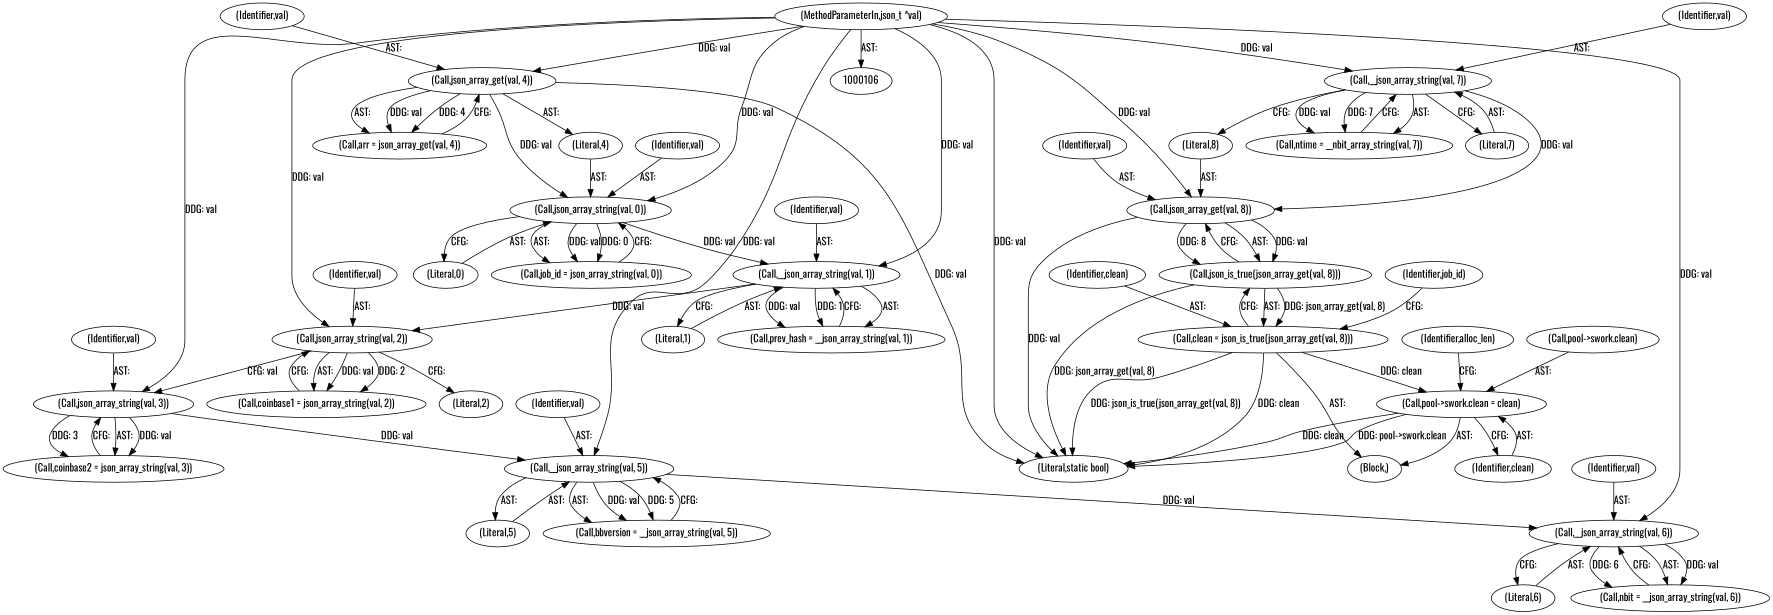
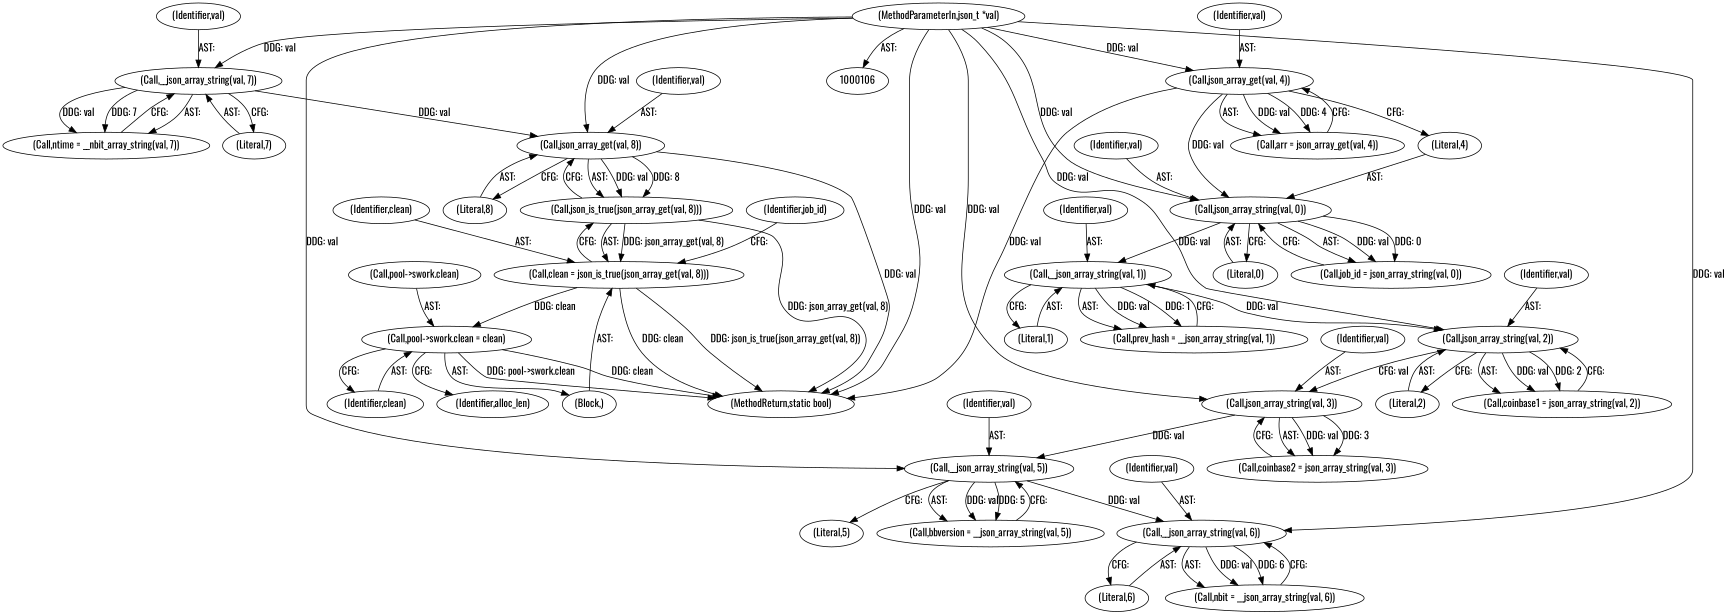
edge "(Call,__json_array_string(val, 7))" -> "(Literal,8)": now "(Call,json_array_get(val, 8))" -> "(Literal,8)"
edge "(Call,json_array_get(val, 4))" -> "(Literal,4)": label "AST: " -> "CFG: "
edge "(MethodParameterIn,json_t *val)" -> "(Call,__json_array_string(val, 1))": removed, label "DDG: val"
edge "(Literal,2)" -> "(Call,json_array_string(val, 2))": added, label "AST:"
edge "(Identifier,alloc_len)" -> "(Call,pool->swork.clean = clean)": reversed
edge "(Call,clean = json_is_true(json_array_get(val, 8)))" -> "(Block,)": reversed
node "(Literal,static bool)": label "(Literal,static bool)" -> "(MethodReturn,static bool)"
edge "(Call,__json_array_string(val, 5))" -> "(Literal,5)": label "AST: " -> "CFG: "
edge "(Literal,5)" -> "(Call,__json_array_string(val, 5))": removed, label "AST:"
